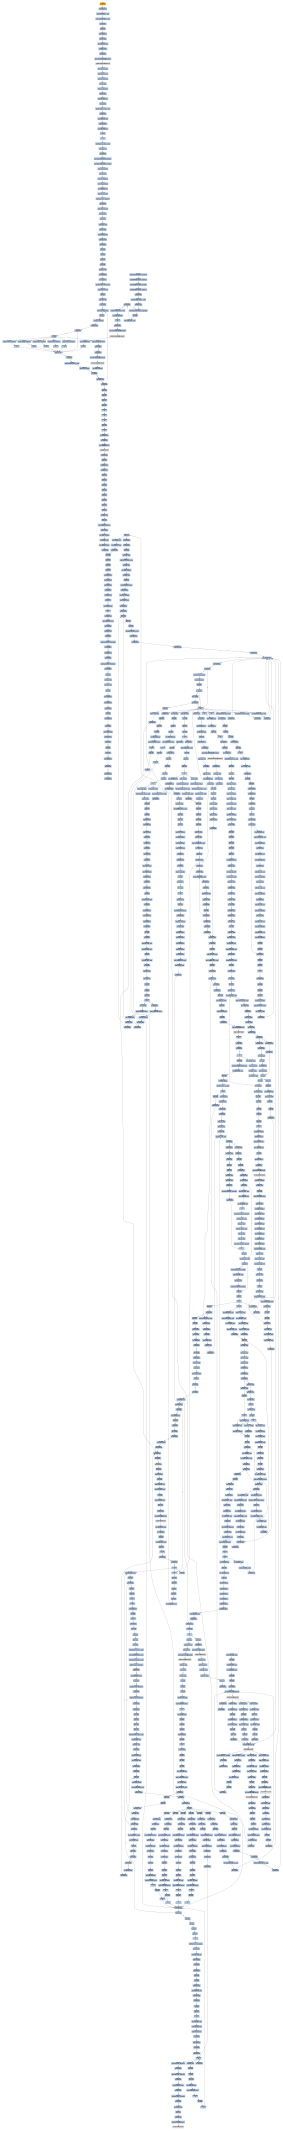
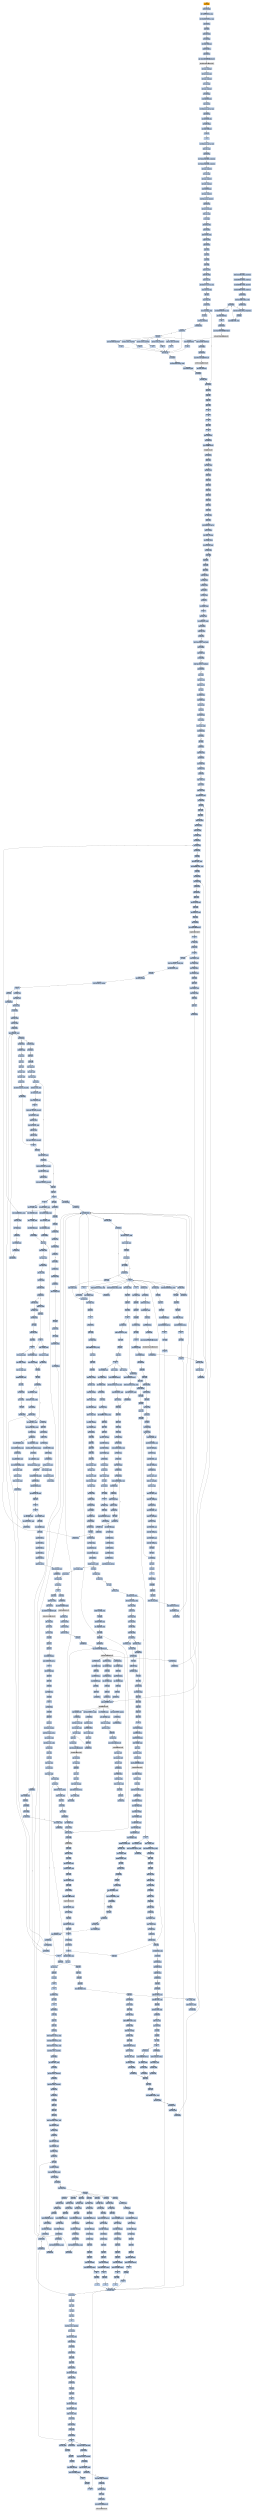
node "0x1000187f jl 0x1000189a": added
